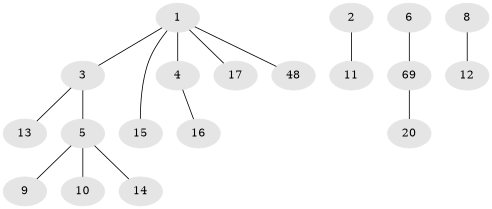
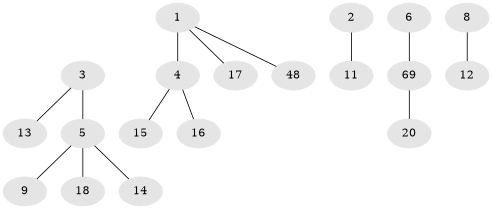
edge "1" -- "3": removed
edge "1" -- "15": now "4" -- "15"
node "10": label "10" -> "18"
